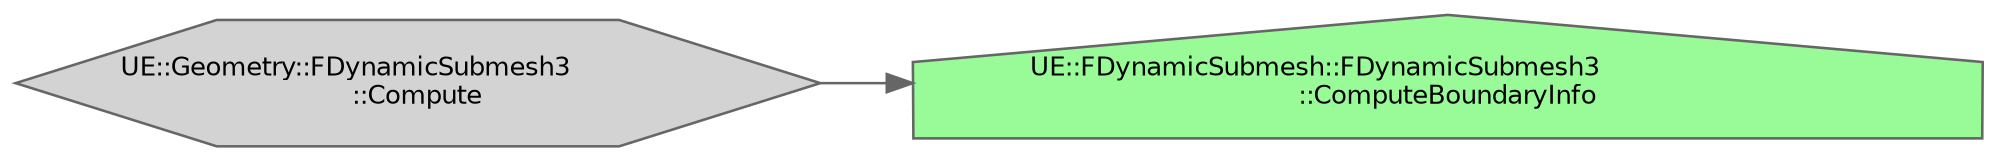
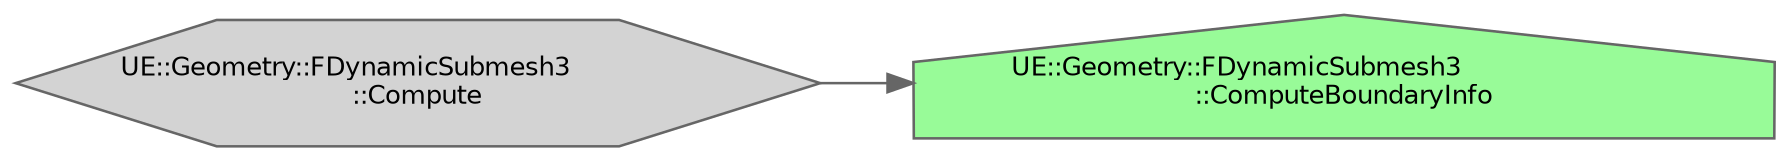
node "UE::FDynamicSubmesh::FDynamicSubmesh3 ::ComputeBoundaryInfo": label "UE::FDynamicSubmesh::FDynamicSubmesh3 ::ComputeBoundaryInfo" -> "UE::Geometry::FDynamicSubmesh3 ::ComputeBoundaryInfo"
